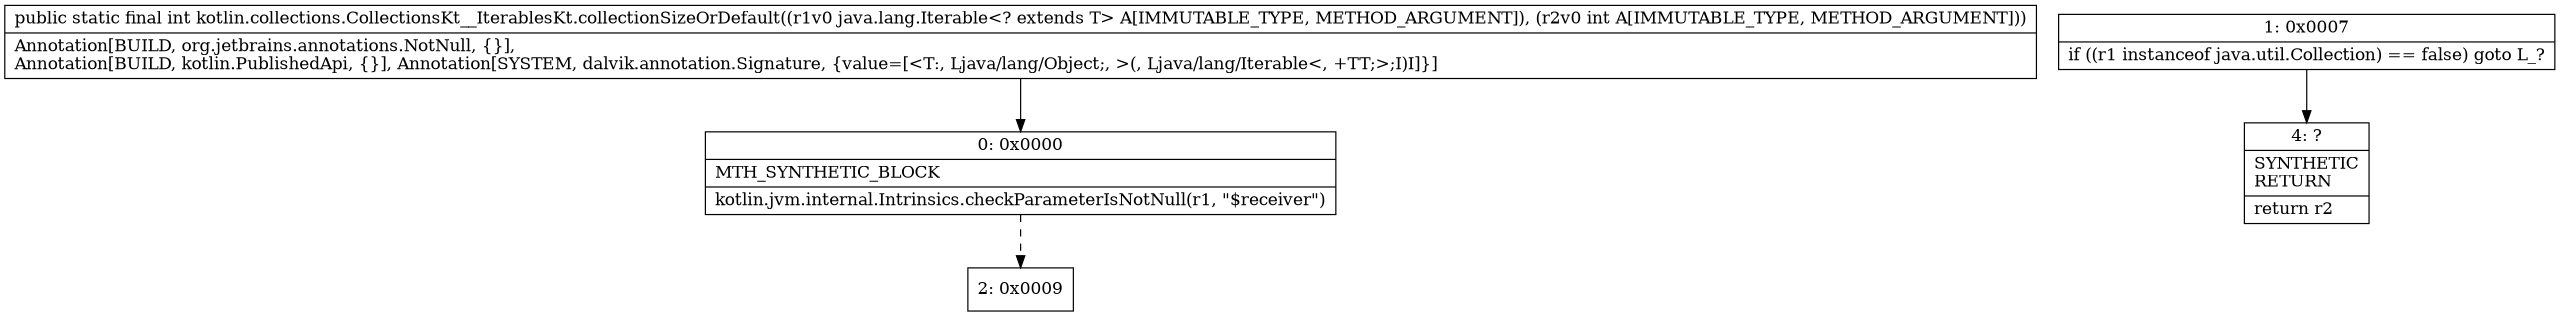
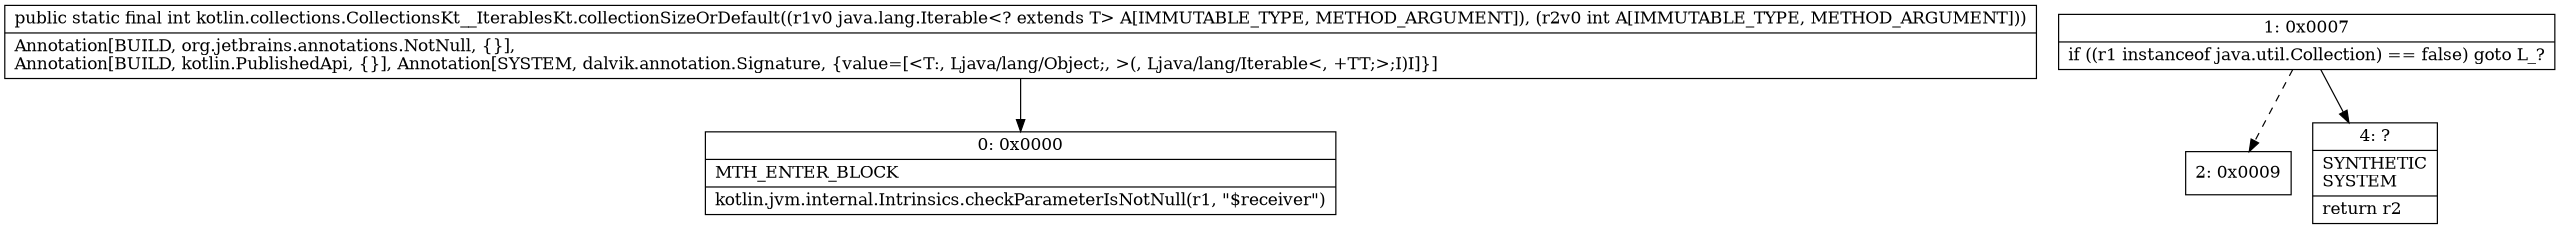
node "0: 0x0000": text "MTH_SYNTHETIC_BLOCK" -> "MTH_ENTER_BLOCK"
node "4: ?": text "RETURN" -> "SYSTEM"
edge "0: 0x0000" -> "2: 0x0009": now "1: 0x0007" -> "2: 0x0009"
